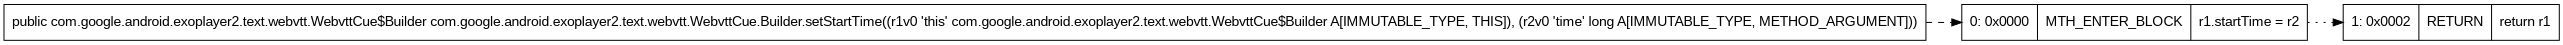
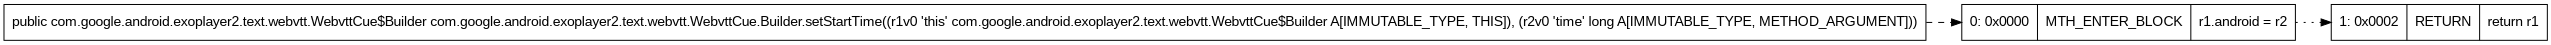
node "0: 0x0000": text "r1.startTime = r2" -> "r1.android = r2"
